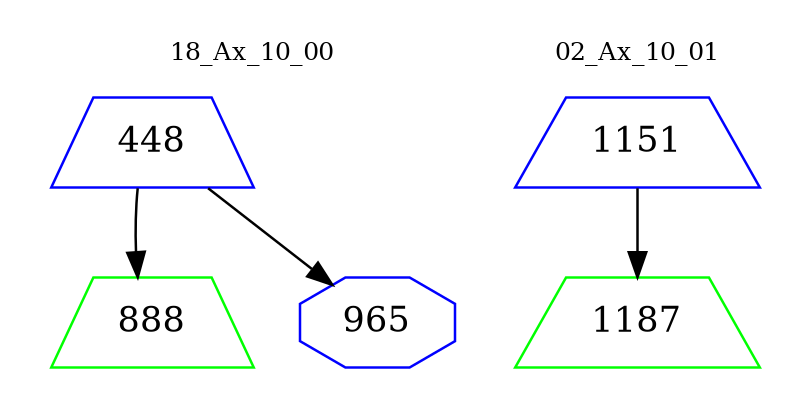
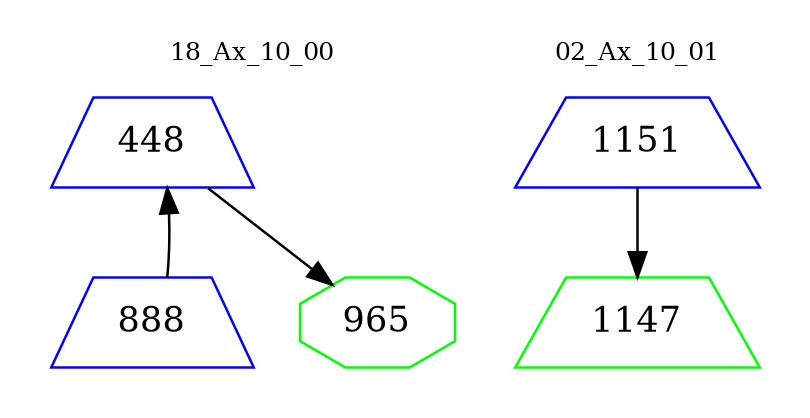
edge "448" -> "888": reversed
node "888": color green -> blue
node "965": color blue -> green
node "1187": label "1187" -> "1147"
